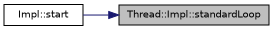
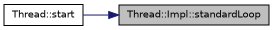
node "Impl::start": label "Impl::start" -> "Thread::start"
